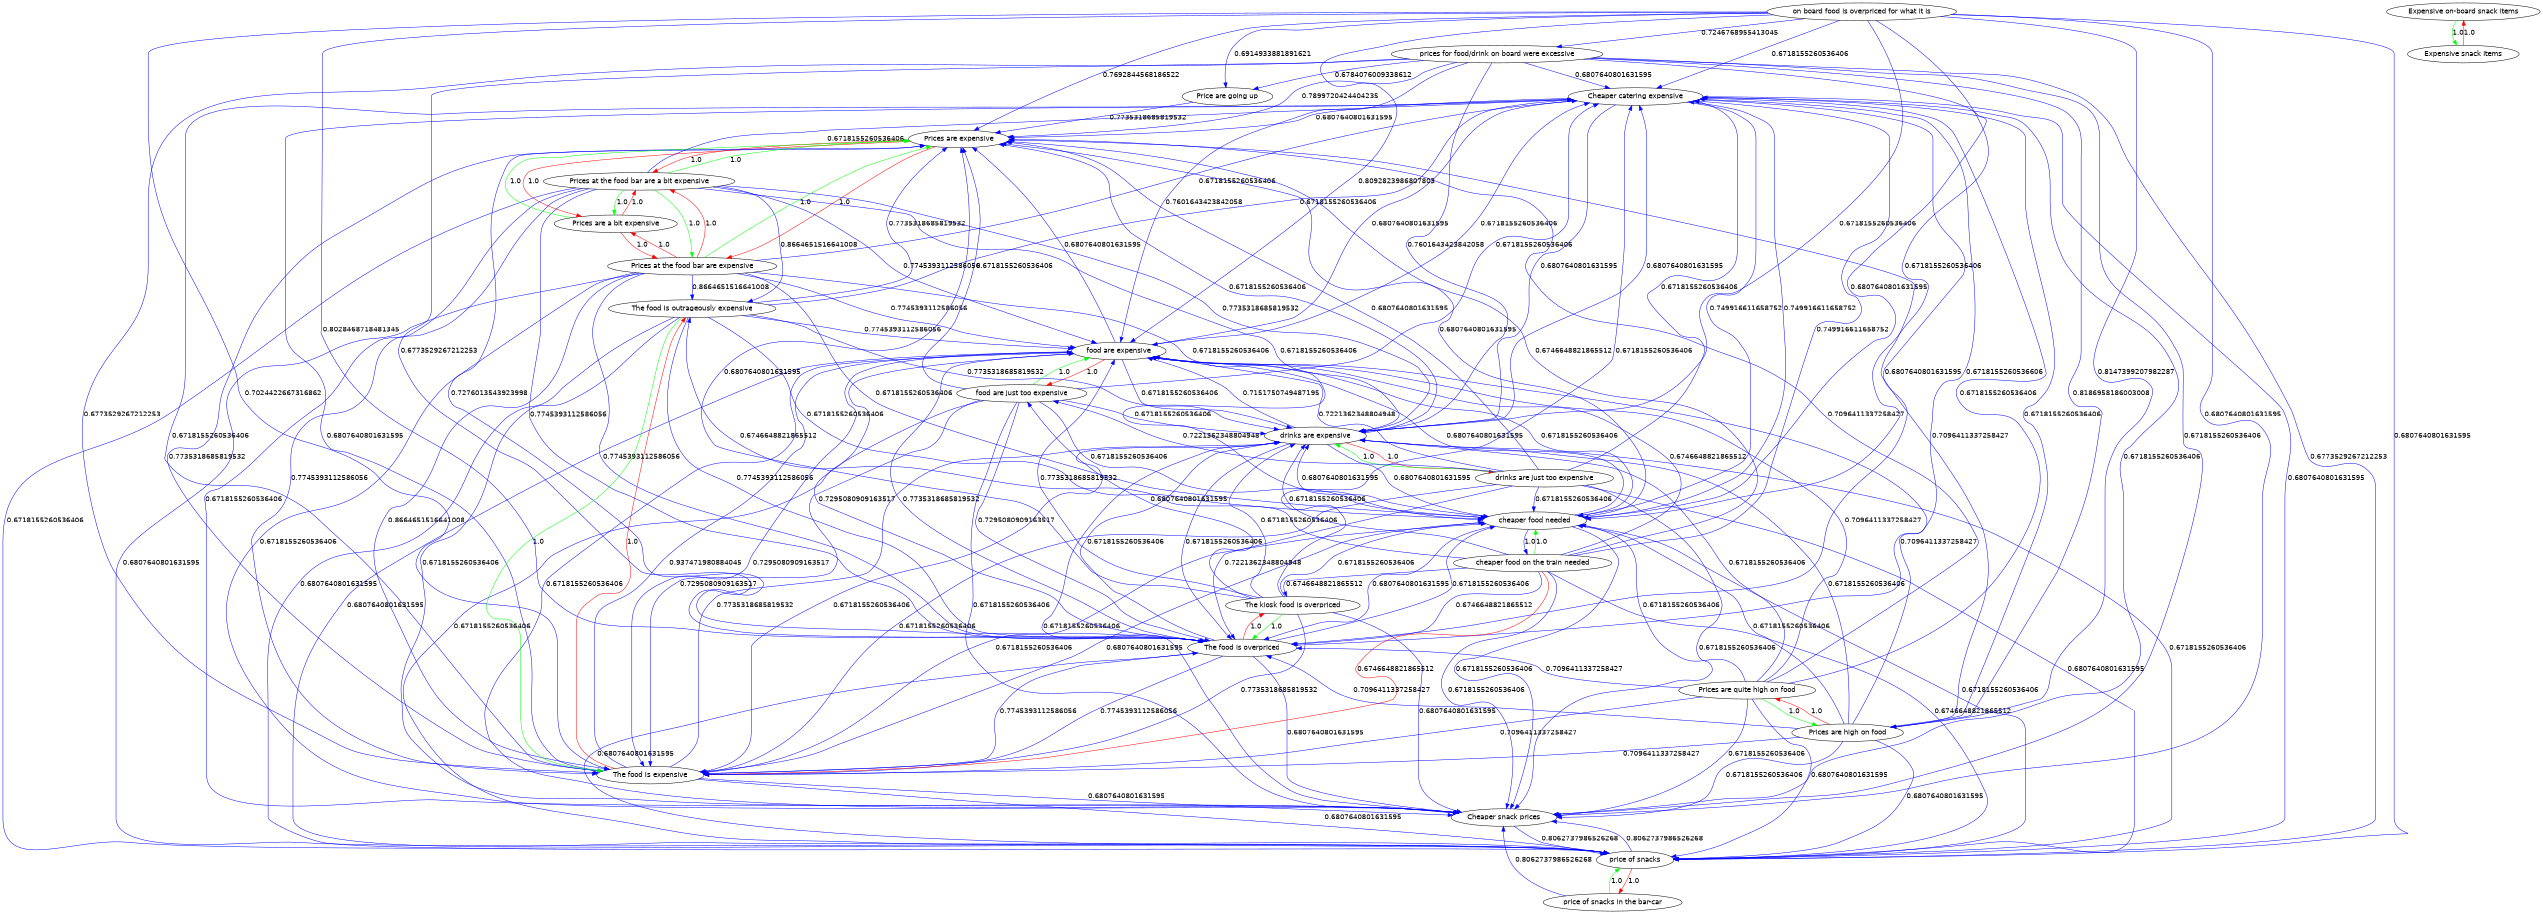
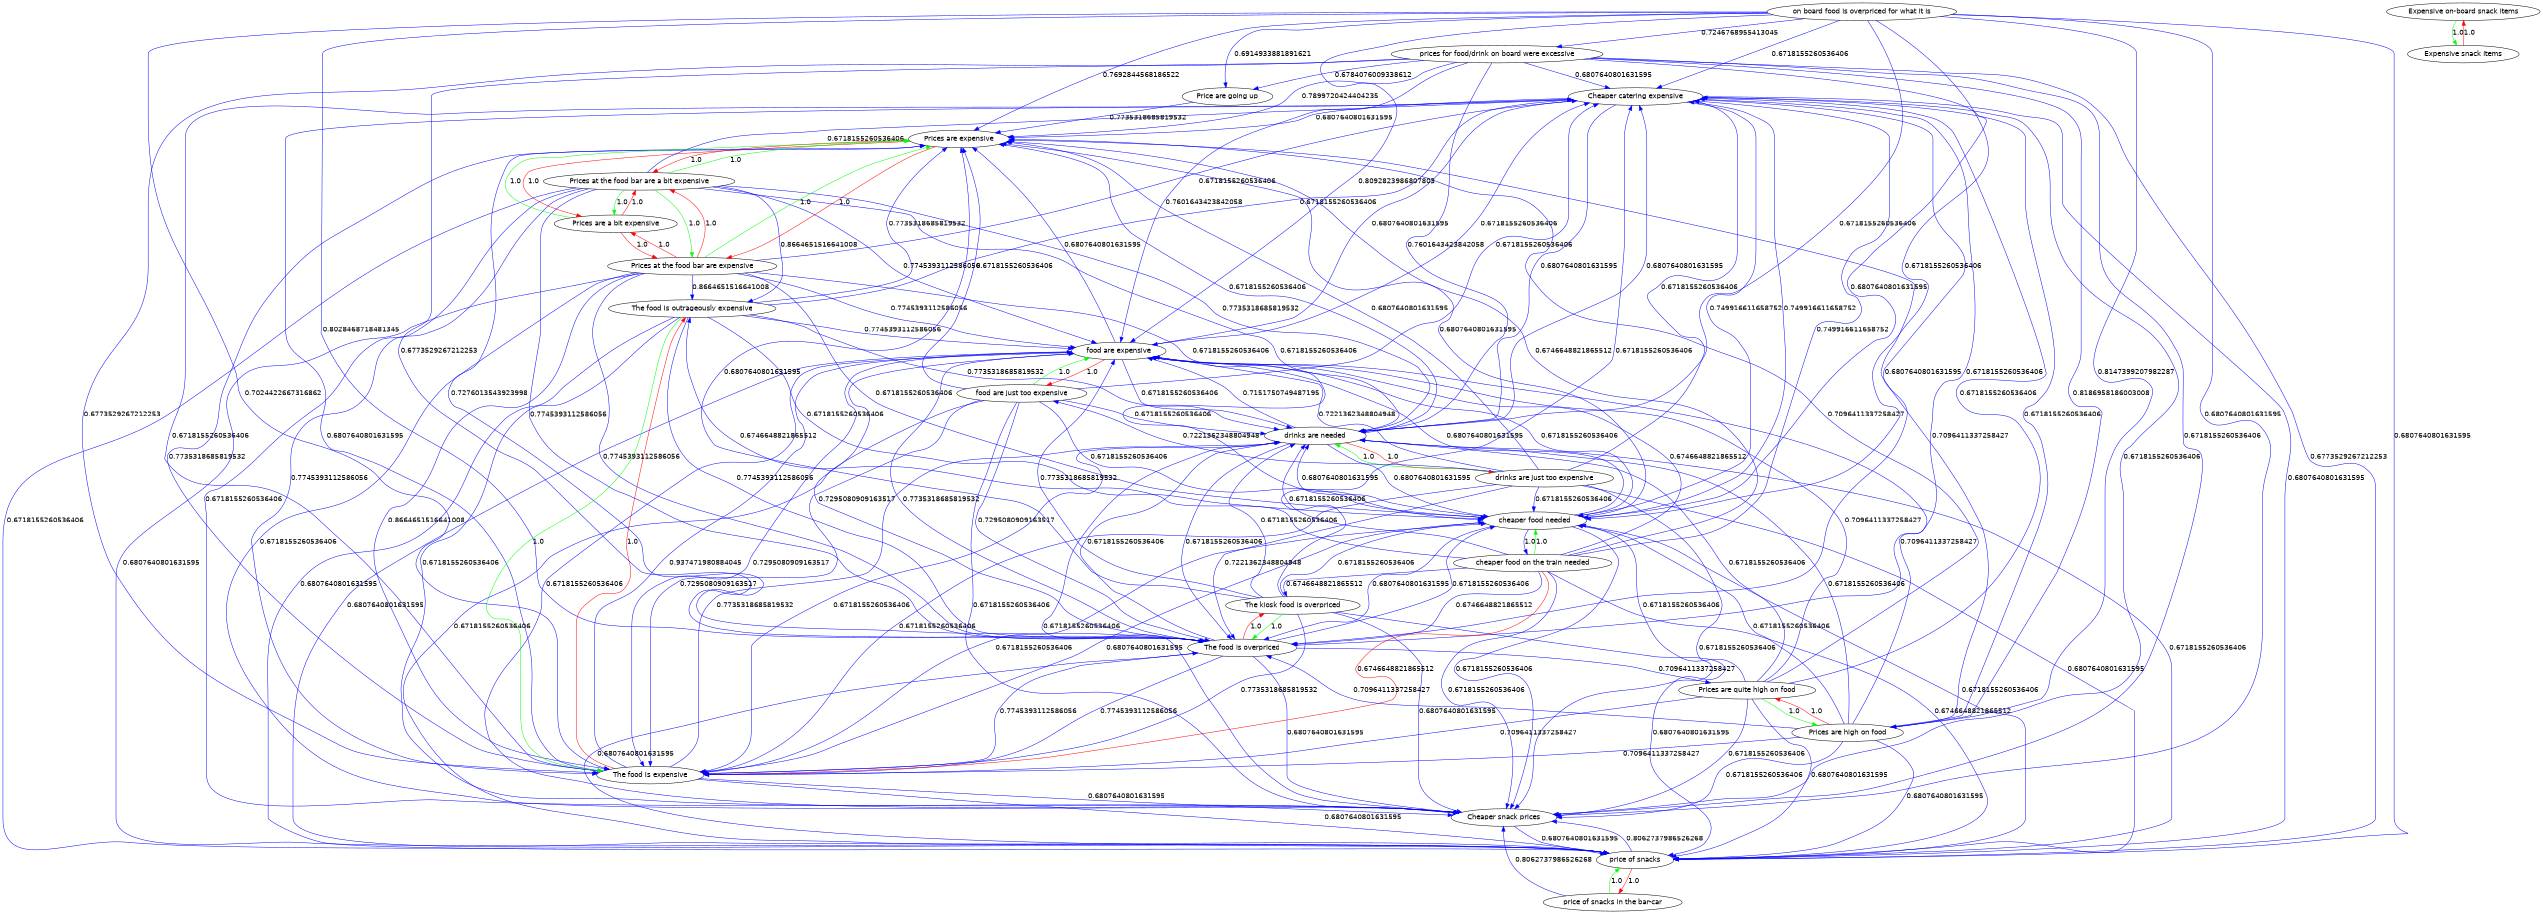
edge "The food is overpriced" -> "Cheaper catering expensive": label "0.6718155260536606" -> "0.6718155260536406"
node "drinks are expensive": label "drinks are expensive" -> "drinks are needed"
edge "The kiosk food is overpriced" -> "food are just too expensive": now "The kiosk food is overpriced" -> "price of snacks"
edge "Prices are quite high on food" -> "The food is overpriced": reversed
edge "Cheaper snack prices" -> "price of snacks": label "0.8062737986526268" -> "0.6807640801631595"
